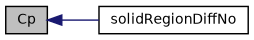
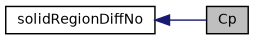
edge "solidRegionDiffNo" -> "Cp": reversed
